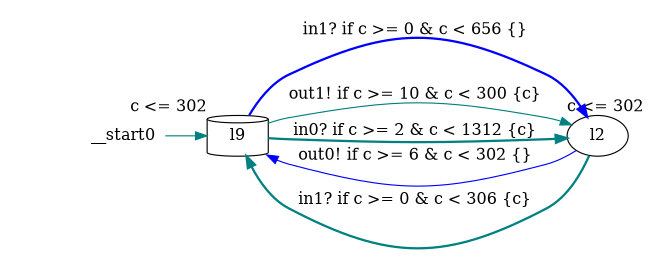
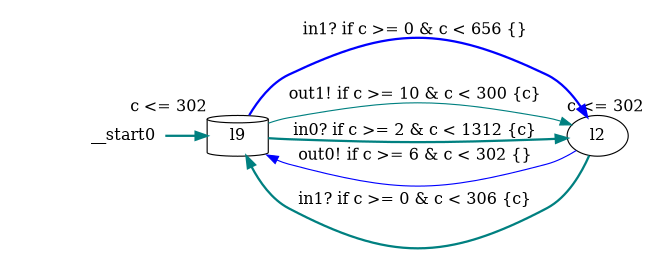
edge "__start0" -> "l9 c <= 302": style solid -> bold
